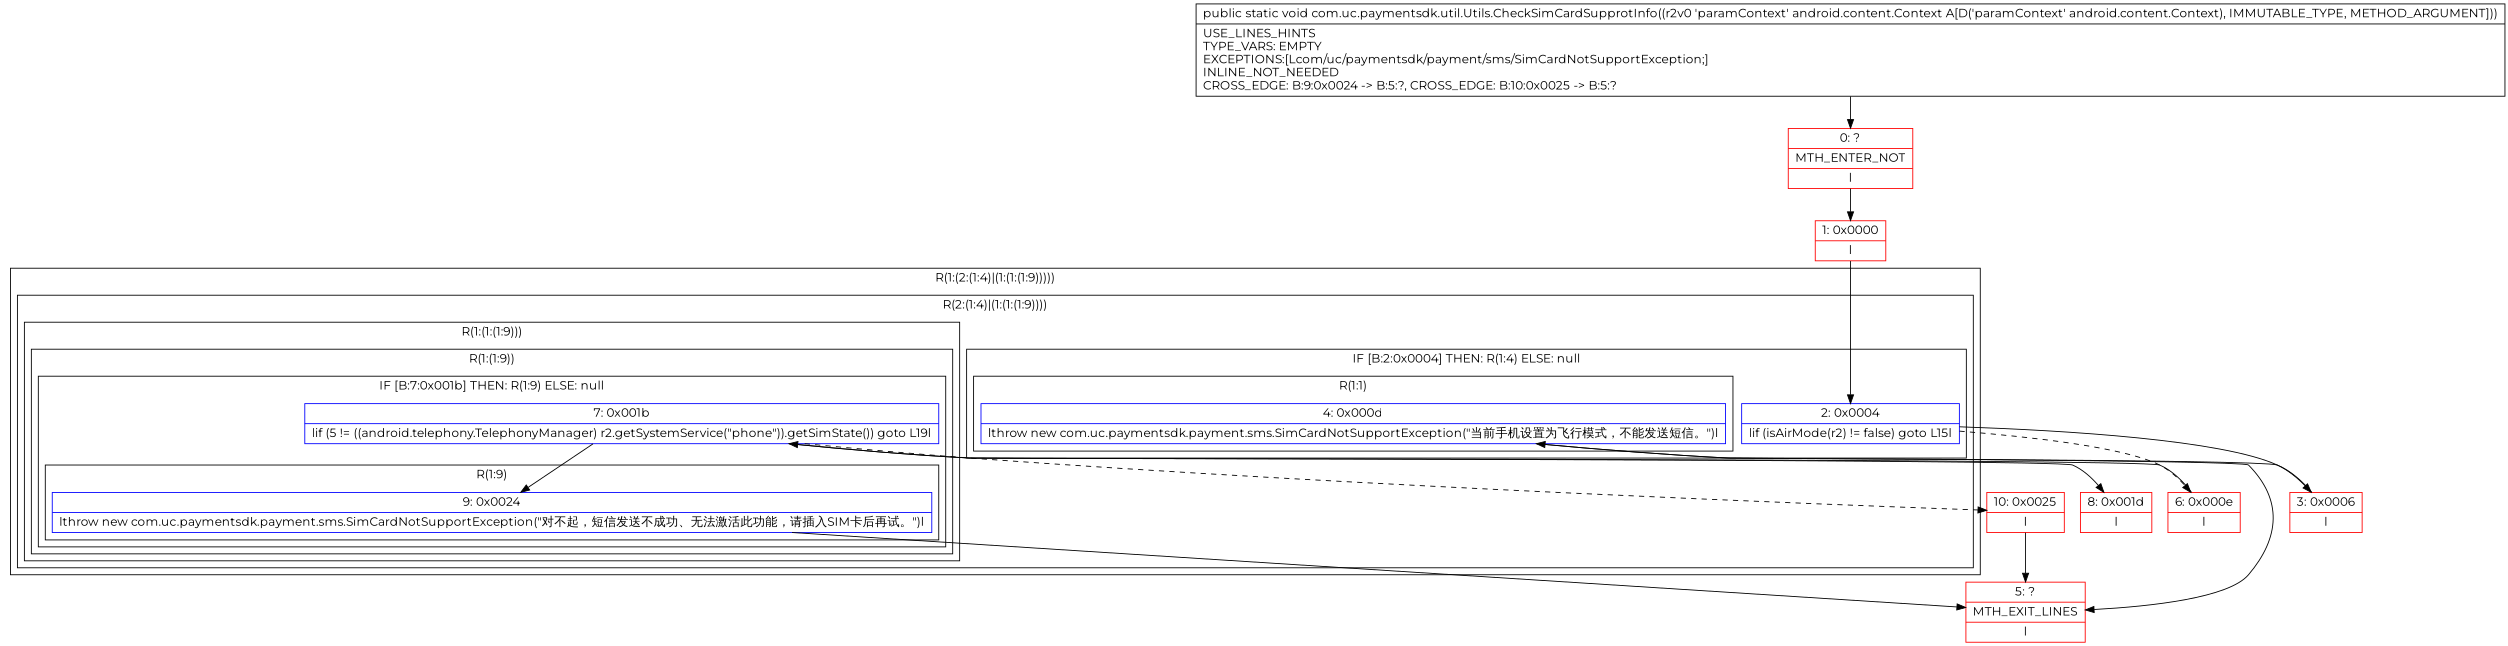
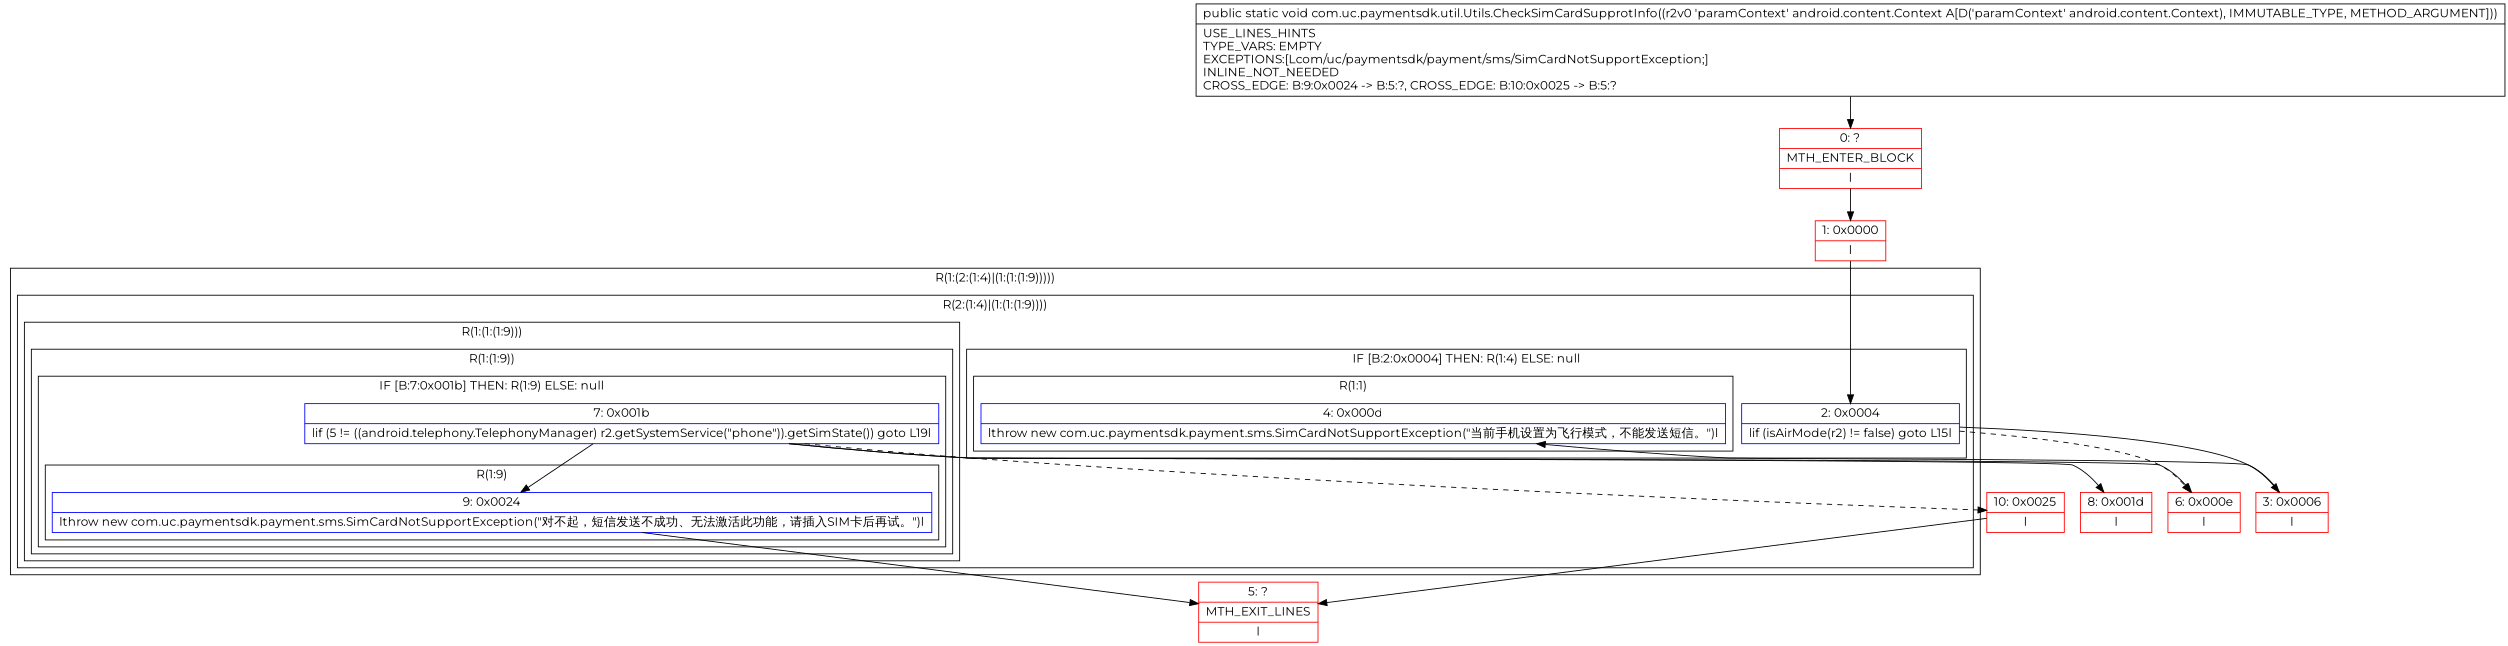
node "0: ?": text "MTH_ENTER_NOT" -> "MTH_ENTER_BLOCK"
edge "6: 0x000e" -> "7: 0x001b": reversed
edge "4: 0x000d" -> "5: ?": removed
